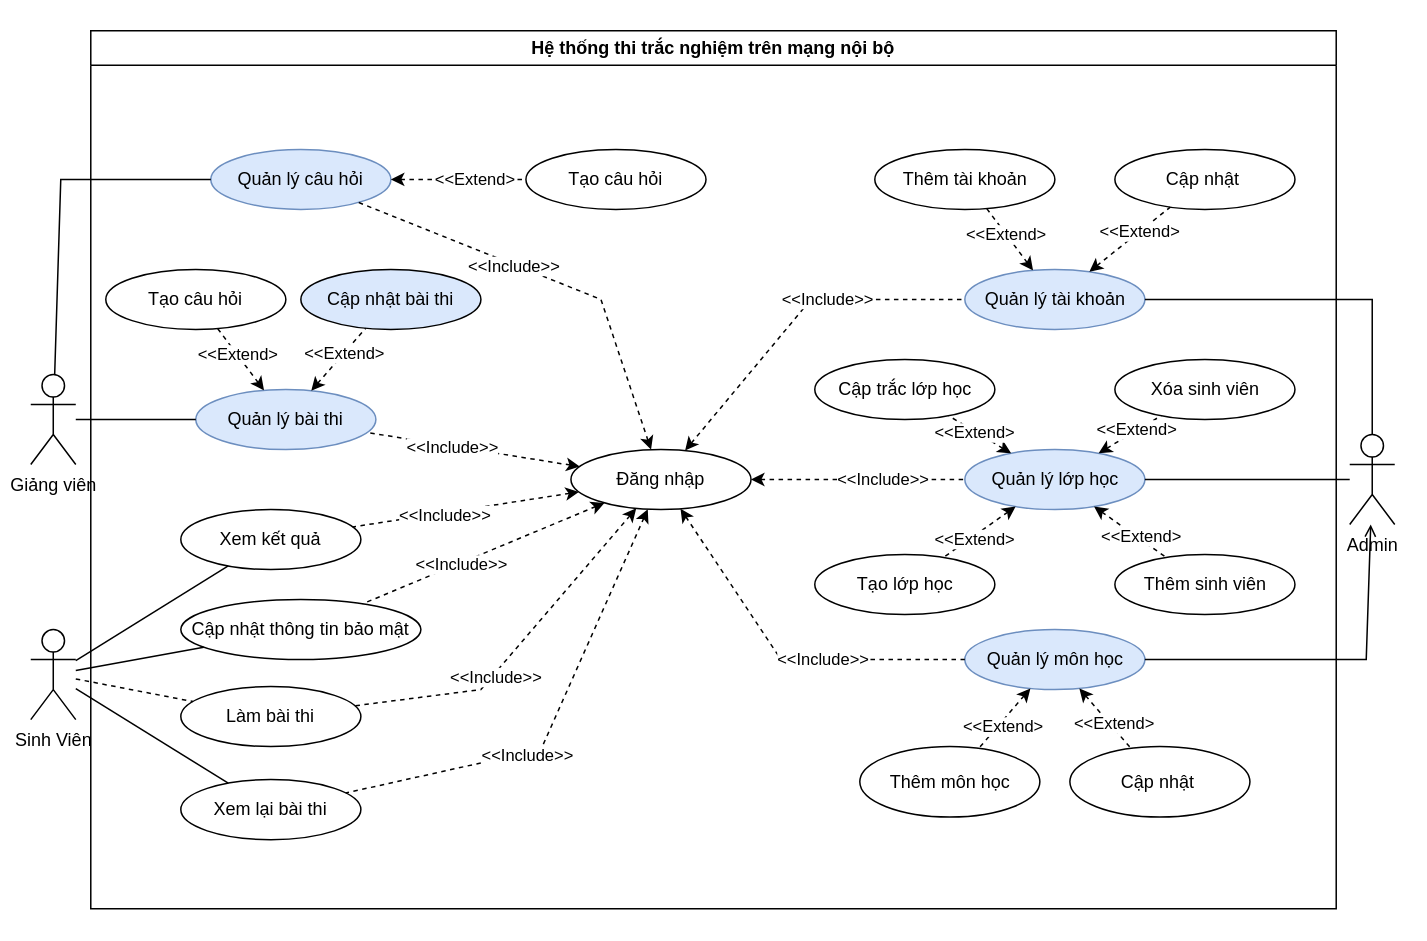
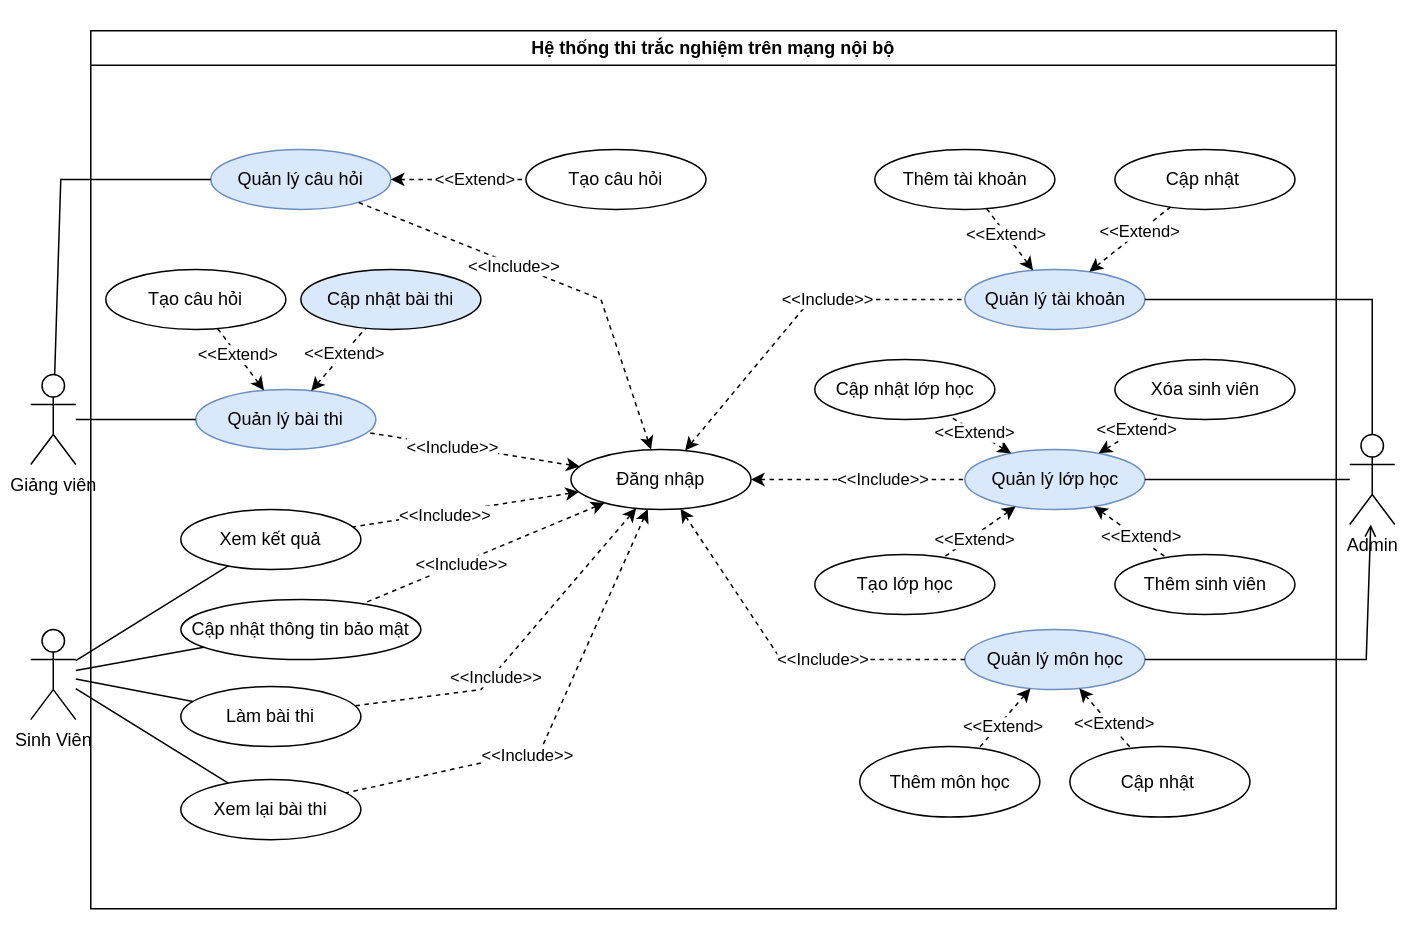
node "Cập trắc lớp học": label "Cập trắc lớp học" -> "Cập nhật lớp học"
edge "Sinh Viên" -- "Làm bài thi": style dashed -> solid
